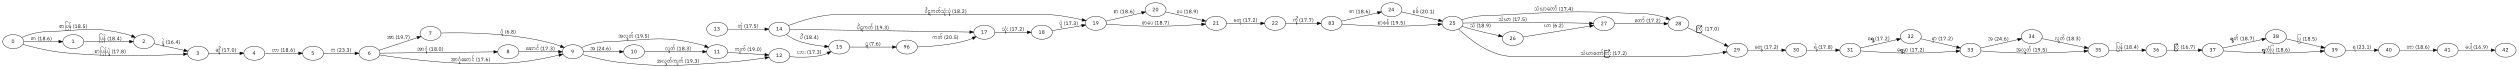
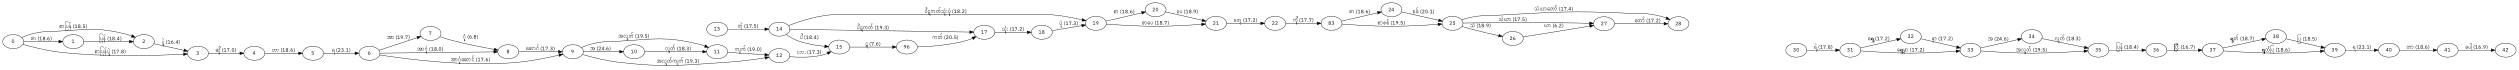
edge "7" -> "9": now "7" -> "8"
edge "5" -> "6": label "က (23.3)" -> "ရ (23.1)"
node "29": removed
